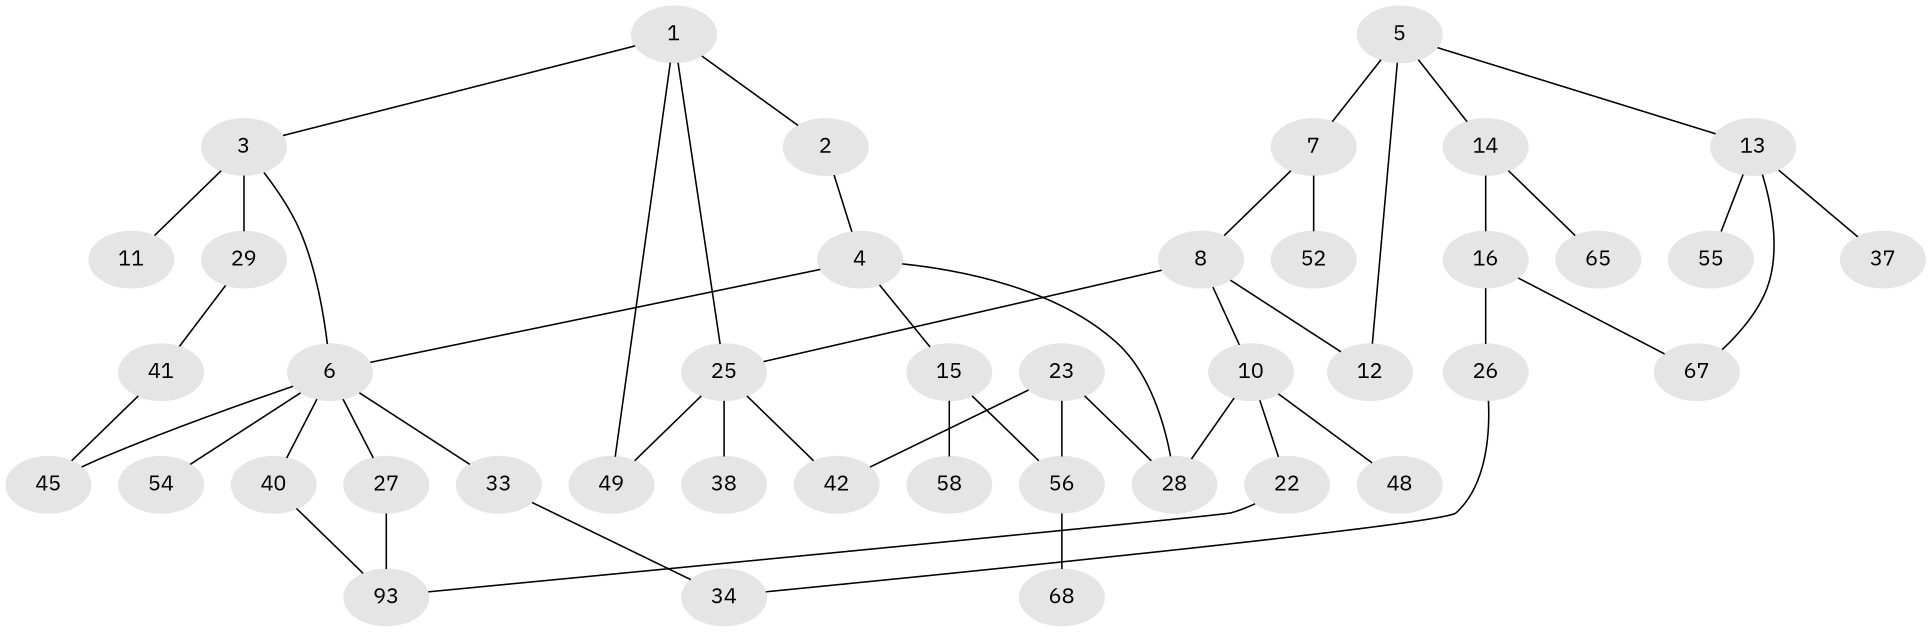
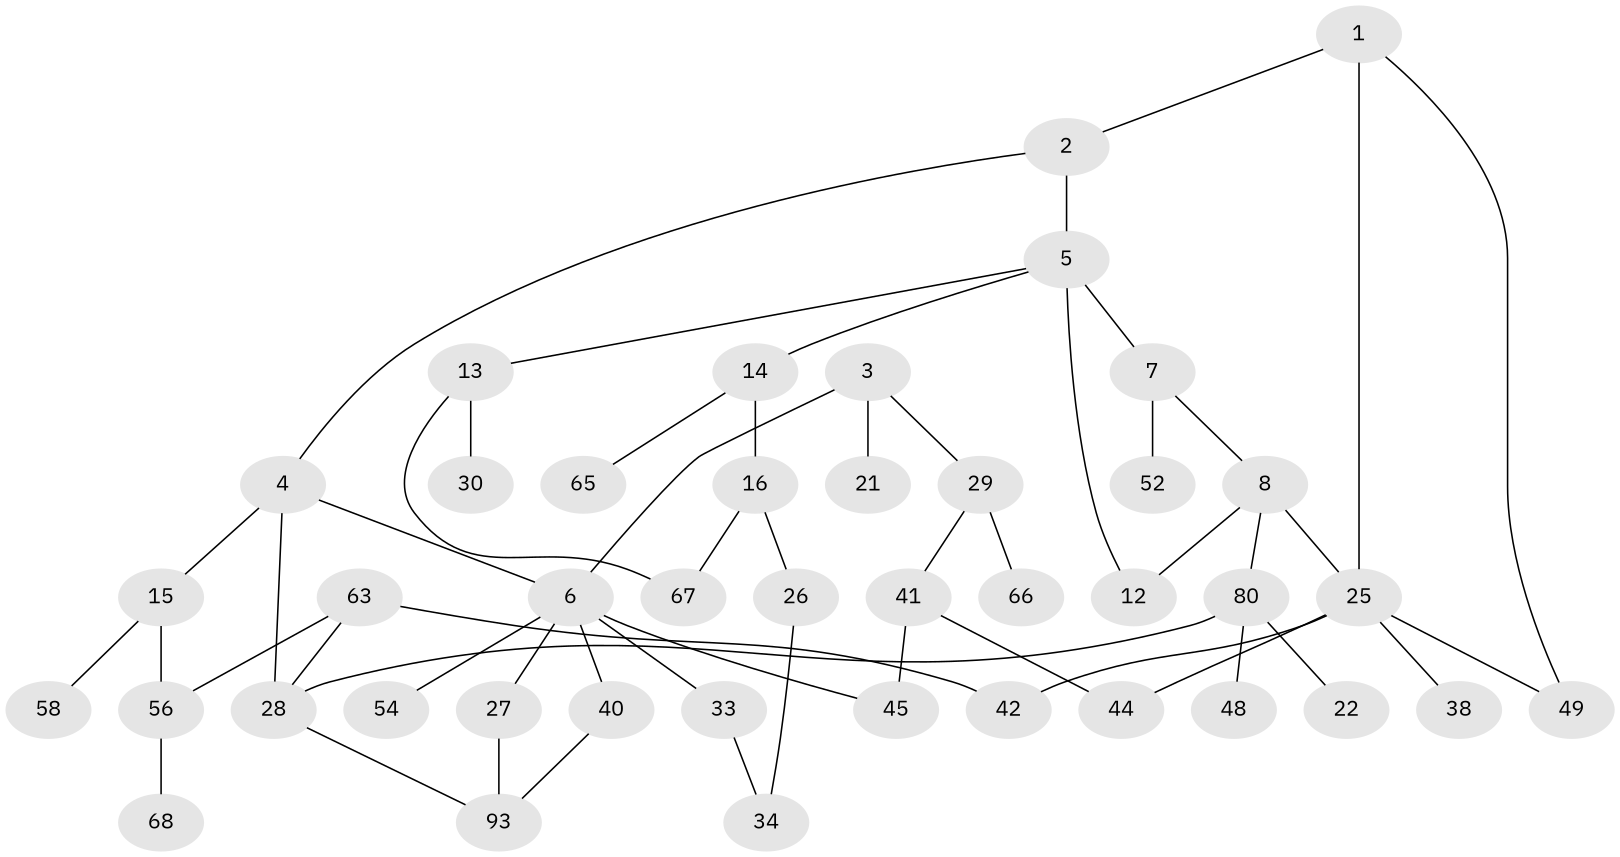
edge "1" -- "3": removed
edge "2" -- "5": added
node "11": label "11" -> "21"
node "55": removed
node "37": label "37" -> "30"
node "23": label "23" -> "63"
node "10": label "10" -> "80"
edge "22" -- "93": now "28" -- "93"
node "66": added
node "44": added
